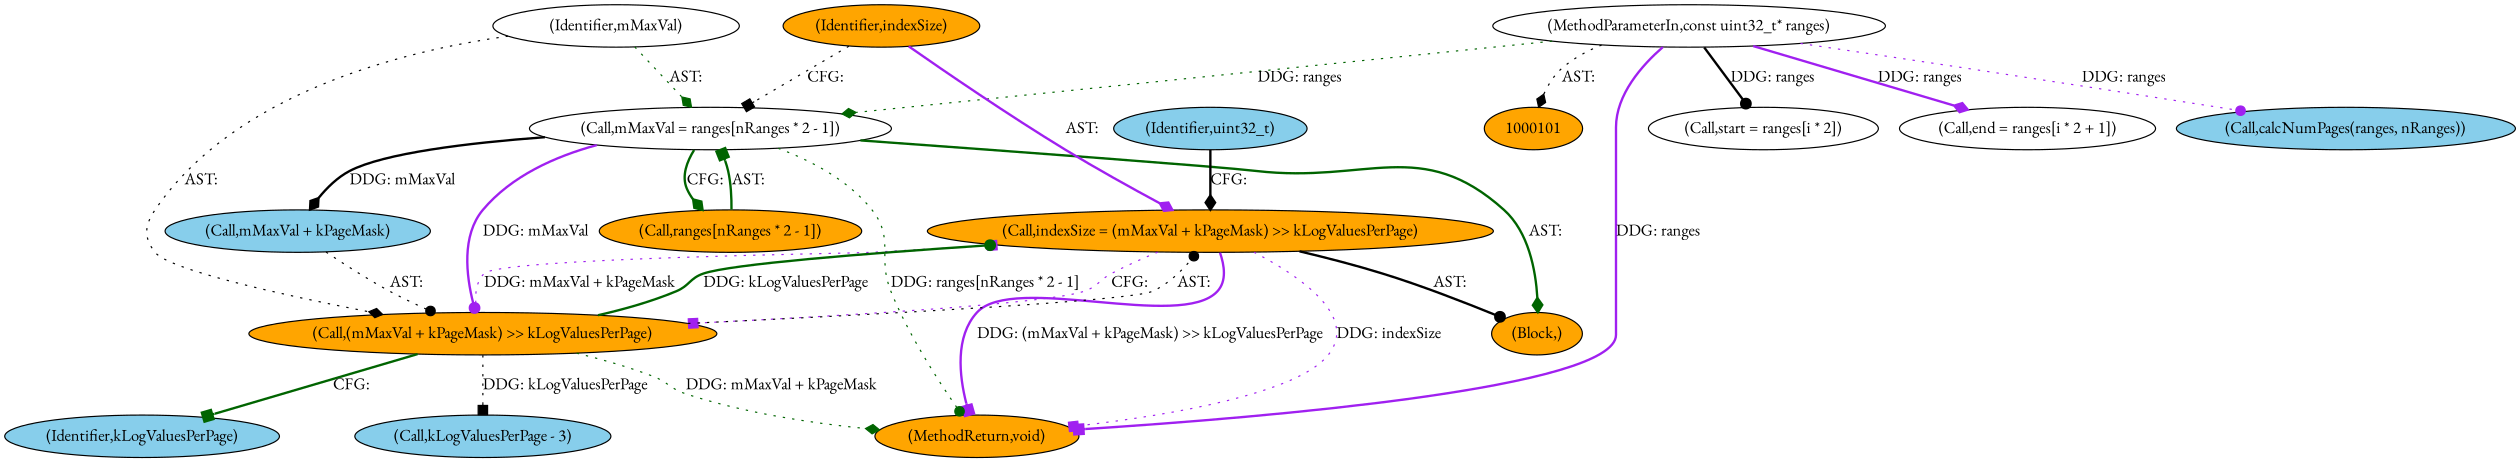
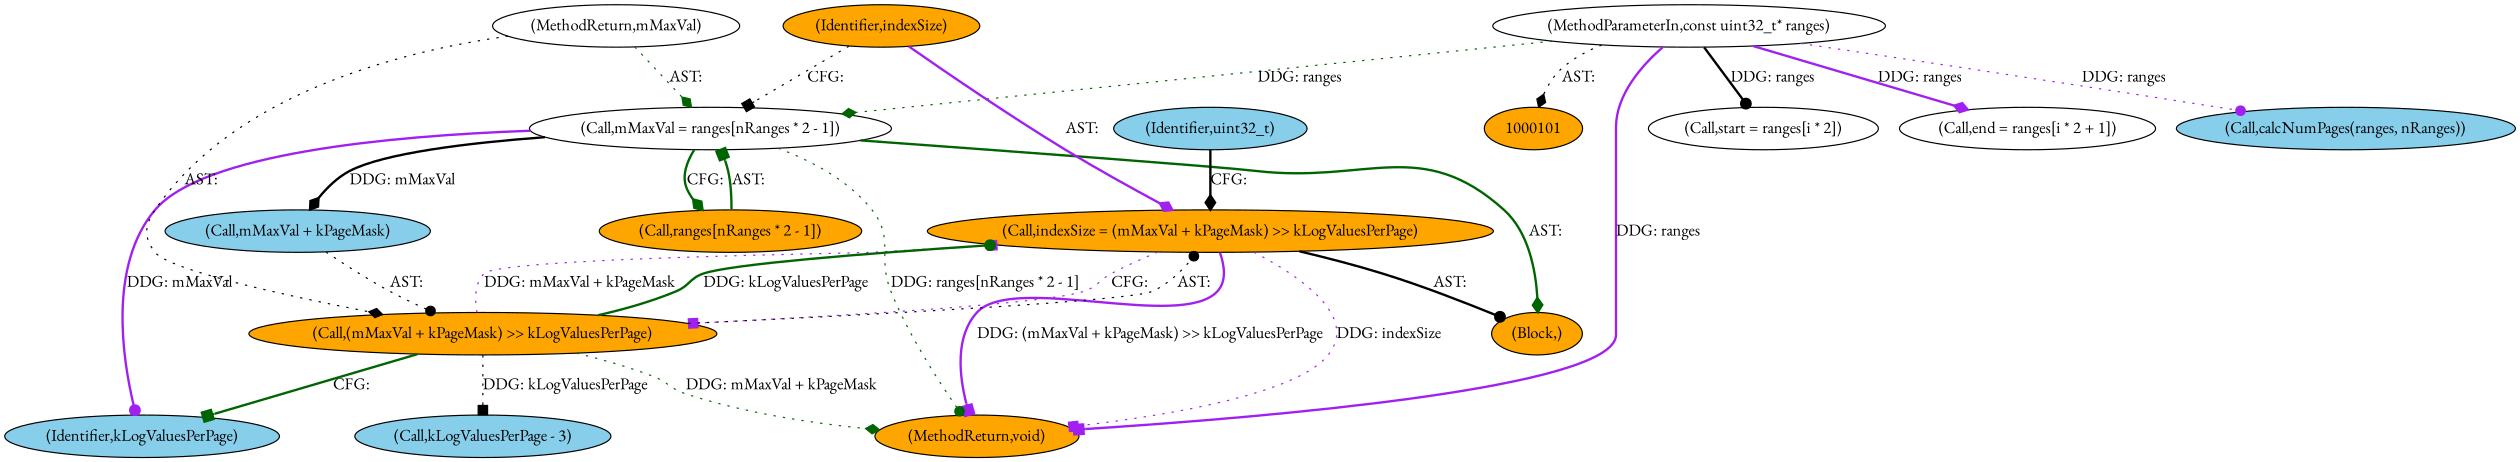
node "(Identifier,mMaxVal)": label "(Identifier,mMaxVal)" -> "(MethodReturn,mMaxVal)"
edge "(Call,mMaxVal = ranges[nRanges * 2 - 1])" -> "(Call,(mMaxVal + kPageMask) >> kLogValuesPerPage)": now "(Call,mMaxVal = ranges[nRanges * 2 - 1])" -> "(Identifier,kLogValuesPerPage)"
